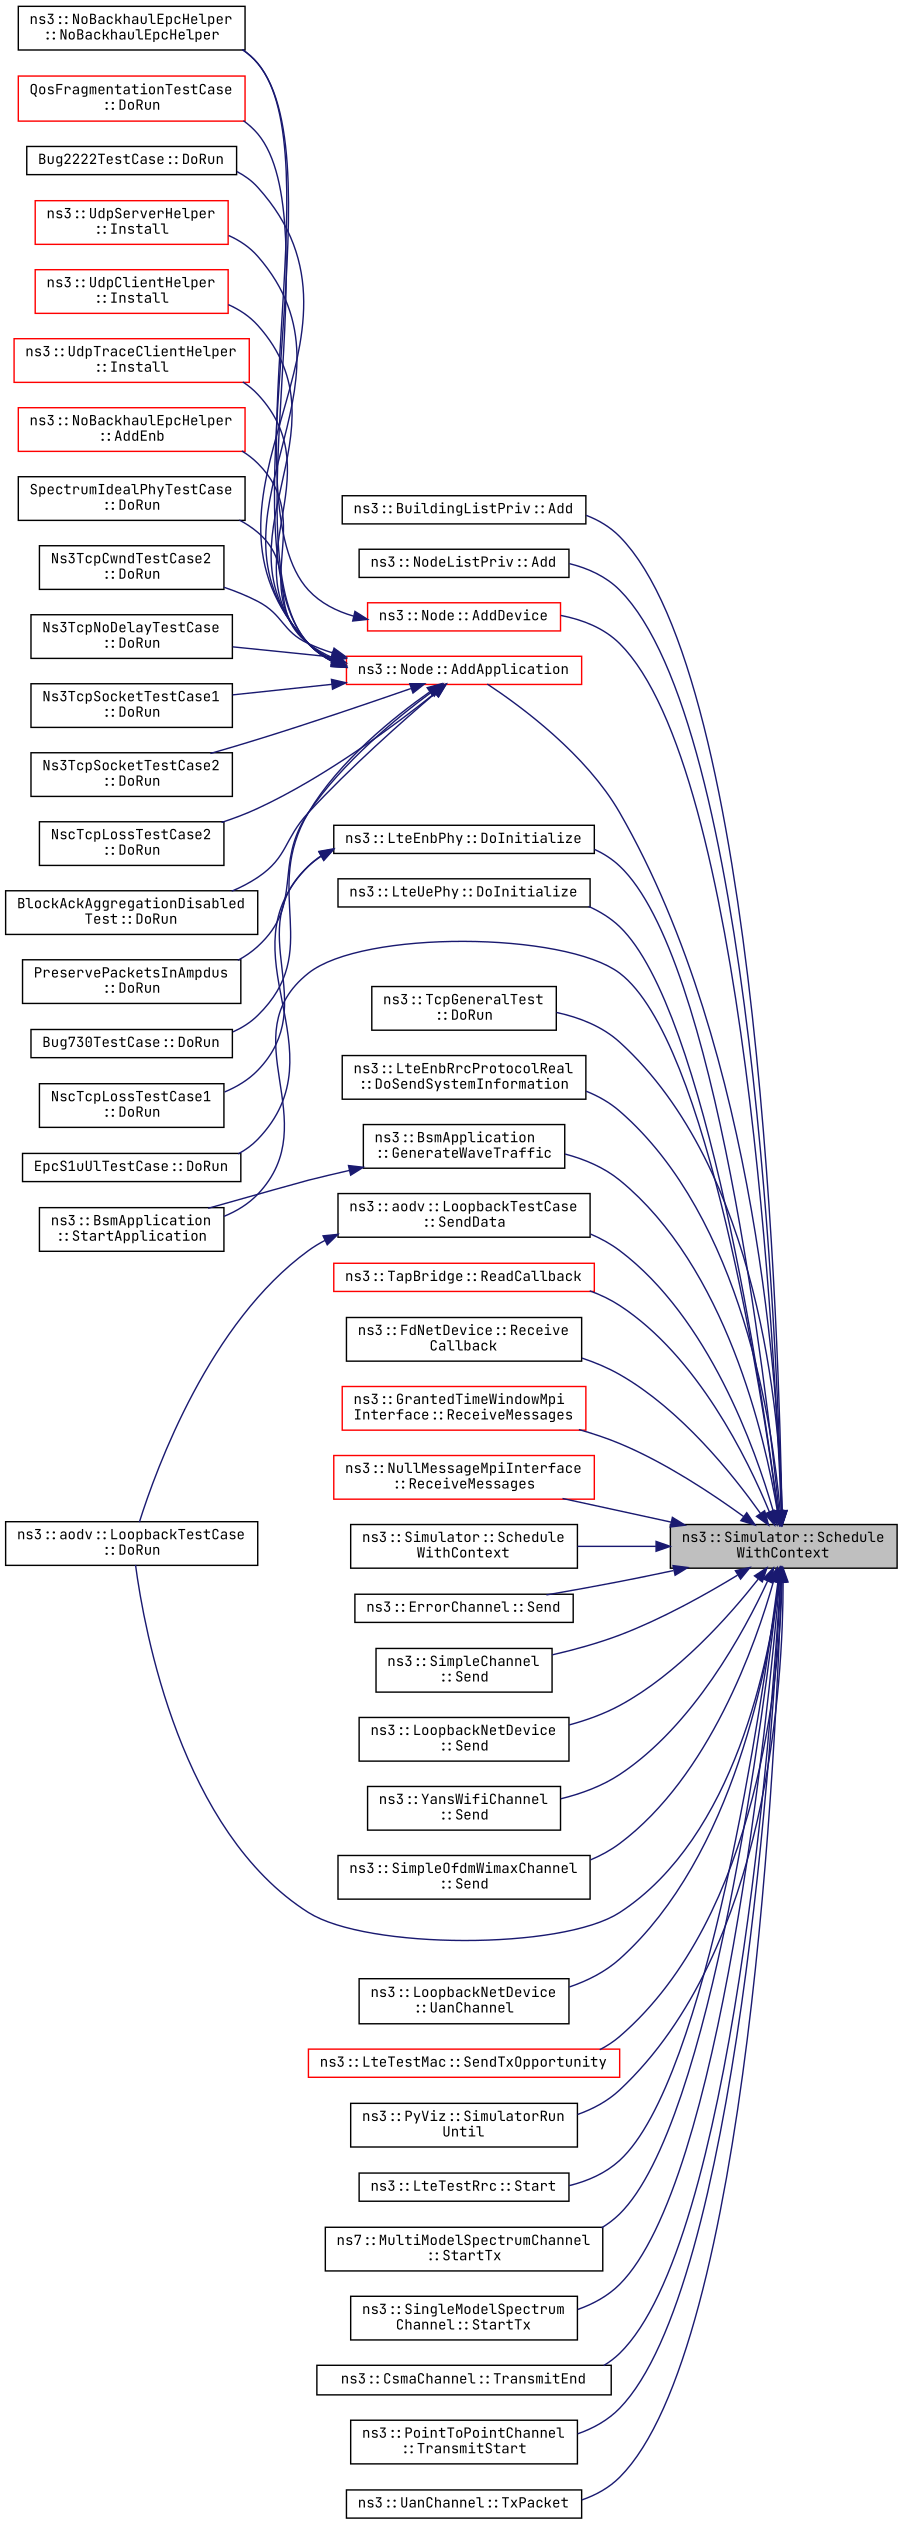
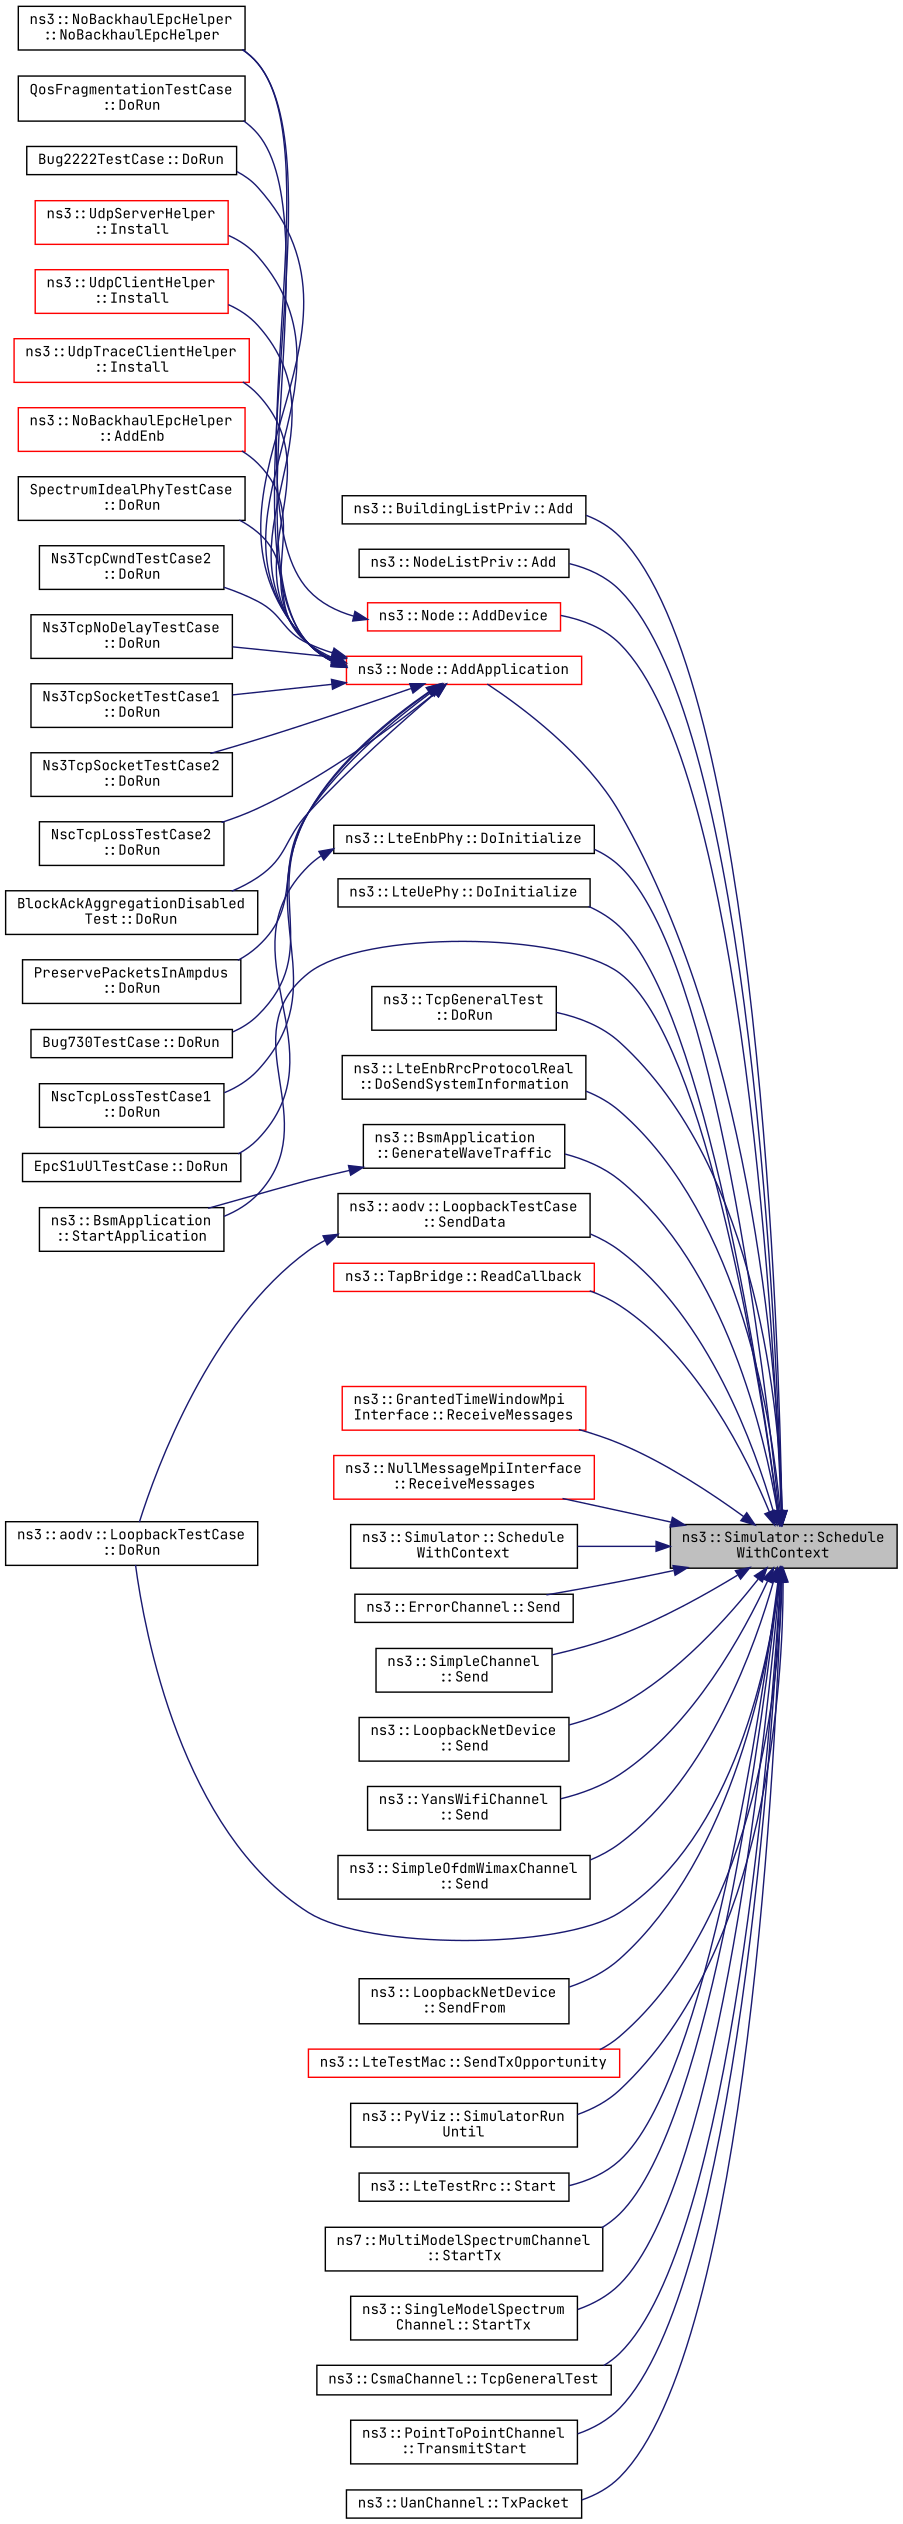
node "QosFragmentationTestCase ::DoRun": color red -> black
edge "NscTcpLossTestCase1 ::DoRun" -> "ns3::LteEnbPhy::DoInitialize": now "NscTcpLossTestCase1 ::DoRun" -> "ns3::Node::AddApplication"
node "ns3::FdNetDevice::Receive Callback": removed
node "ns3::LoopbackNetDevice ::UanChannel": label "ns3::LoopbackNetDevice ::UanChannel" -> "ns3::LoopbackNetDevice ::SendFrom"
node "ns3::CsmaChannel::TransmitEnd": label "ns3::CsmaChannel::TransmitEnd" -> "ns3::CsmaChannel::TcpGeneralTest"
